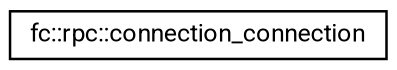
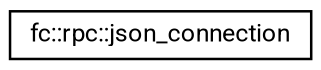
node "fc::rpc::connection_connection": label "fc::rpc::connection_connection" -> "fc::rpc::json_connection"
